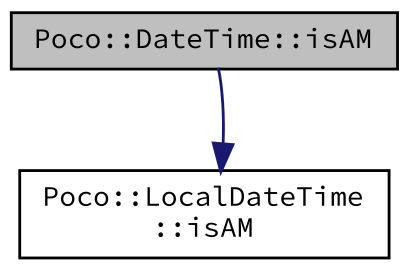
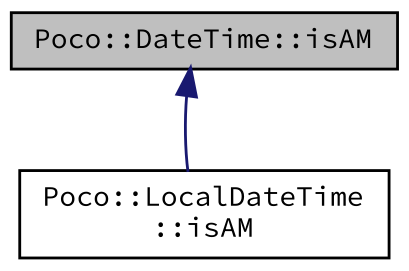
edge "Poco::DateTime::isAM" -> "Poco::LocalDateTime ::isAM": reversed
